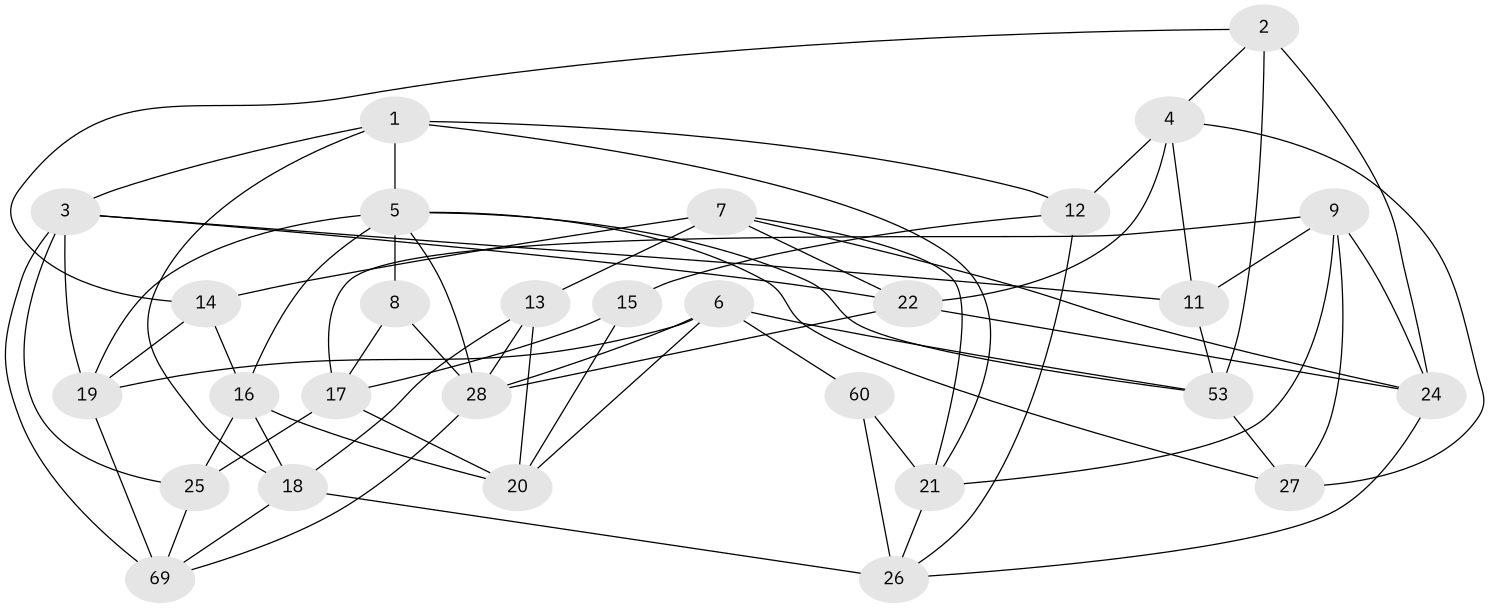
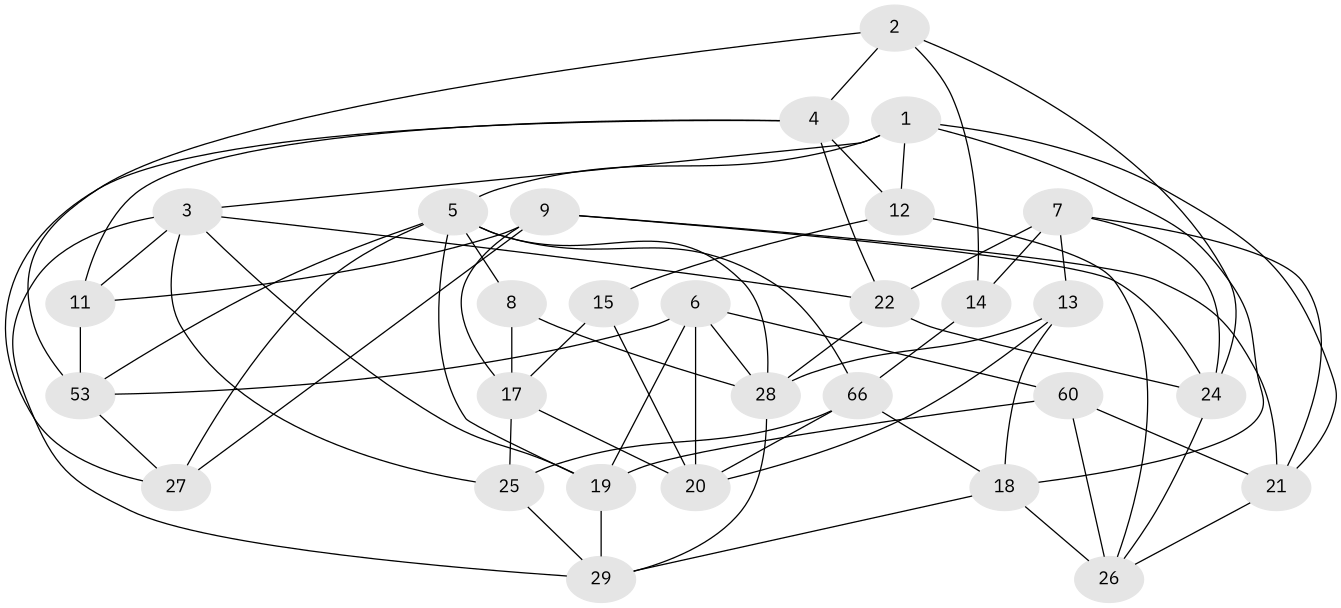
edge "14" -- "19": now "60" -- "19"
node "16": label "16" -> "66"
node "69": label "69" -> "29"
